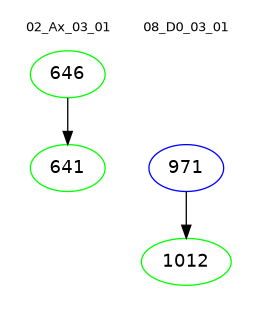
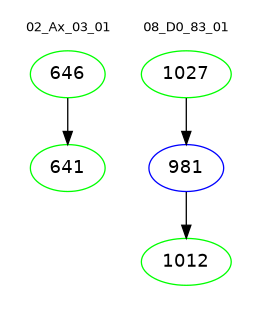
cluster "08_D0_03_01": label "08_D0_03_01" -> "08_D0_83_01"
node "1027": added
node "971": label "971" -> "981"
